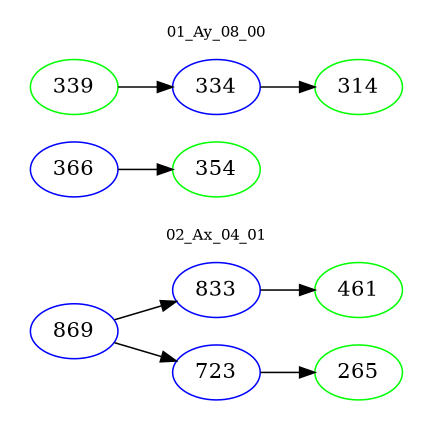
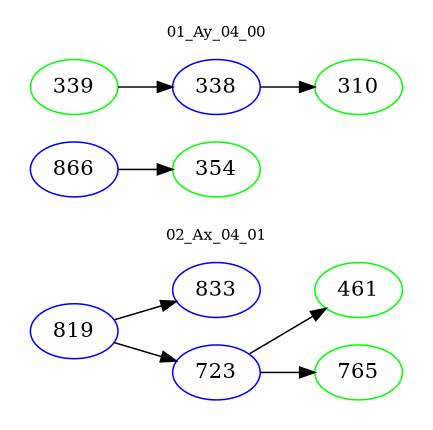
cluster "01_Ay_08_00": label "01_Ay_08_00" -> "01_Ay_04_00"
node "334": label "334" -> "338"
node "314": label "314" -> "310"
node "366": label "366" -> "866"
edge "833" -> "461": now "723" -> "461"
node "869": label "869" -> "819"
node "265": label "265" -> "765"
